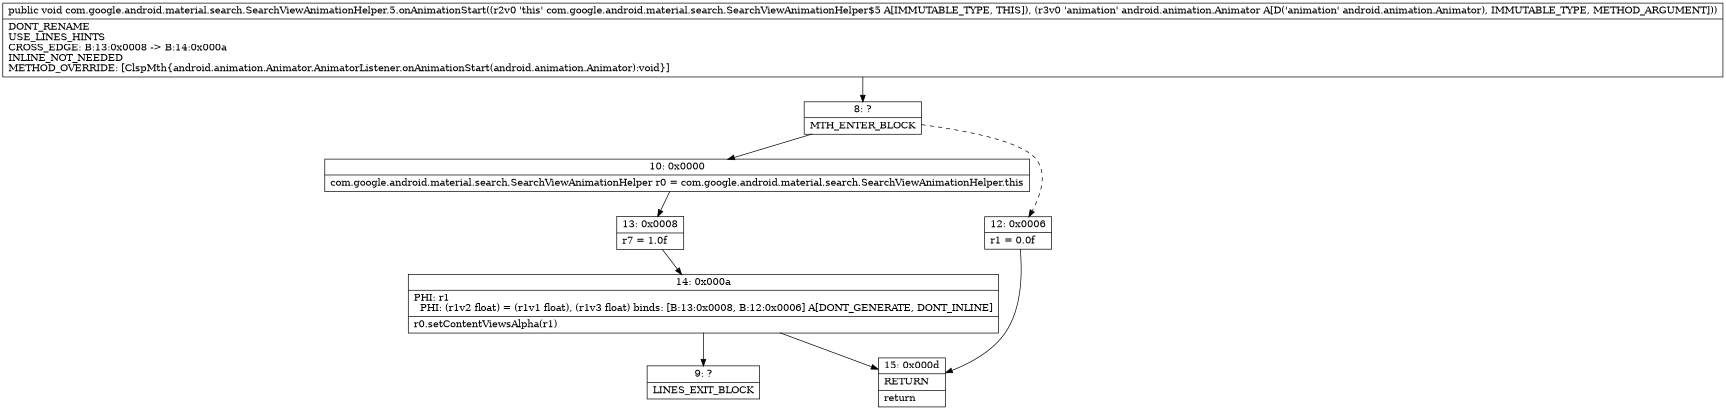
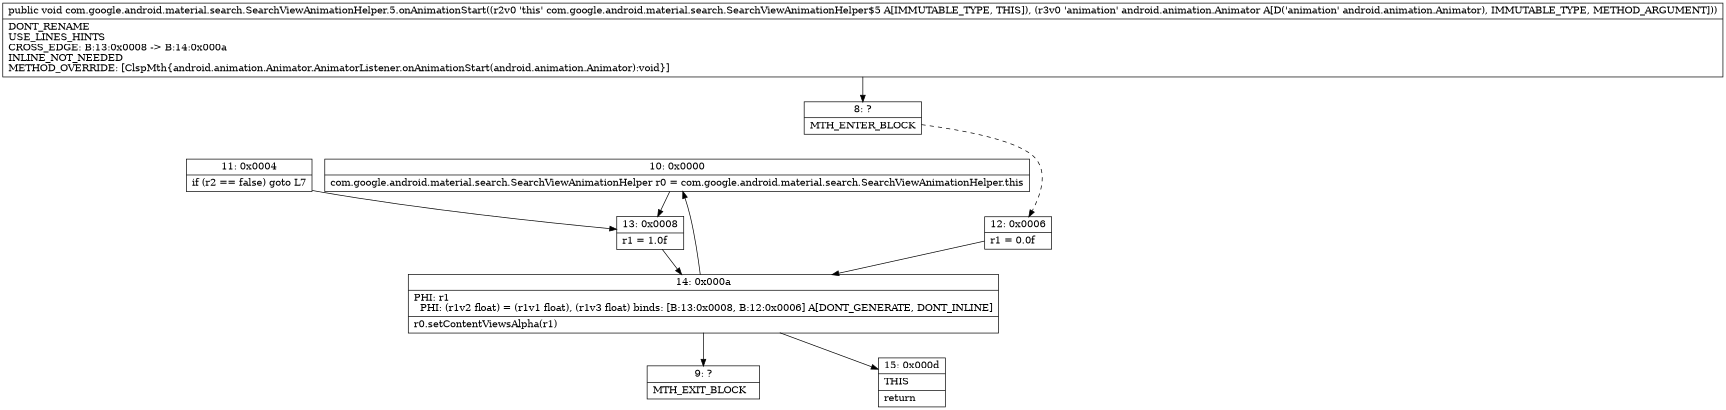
edge "8: ?" -> "10: 0x0000": now "14: 0x000a" -> "10: 0x0000"
node "11: 0x0004": added
node "13: 0x0008": text "r7 = 1.0f" -> "r1 = 1.0f"
edge "12: 0x0006" -> "15: 0x000d": now "12: 0x0006" -> "14: 0x000a"
node "15: 0x000d": text "RETURN" -> "THIS"
node "9: ?": text "LINES_EXIT_BLOCK" -> "MTH_EXIT_BLOCK"
